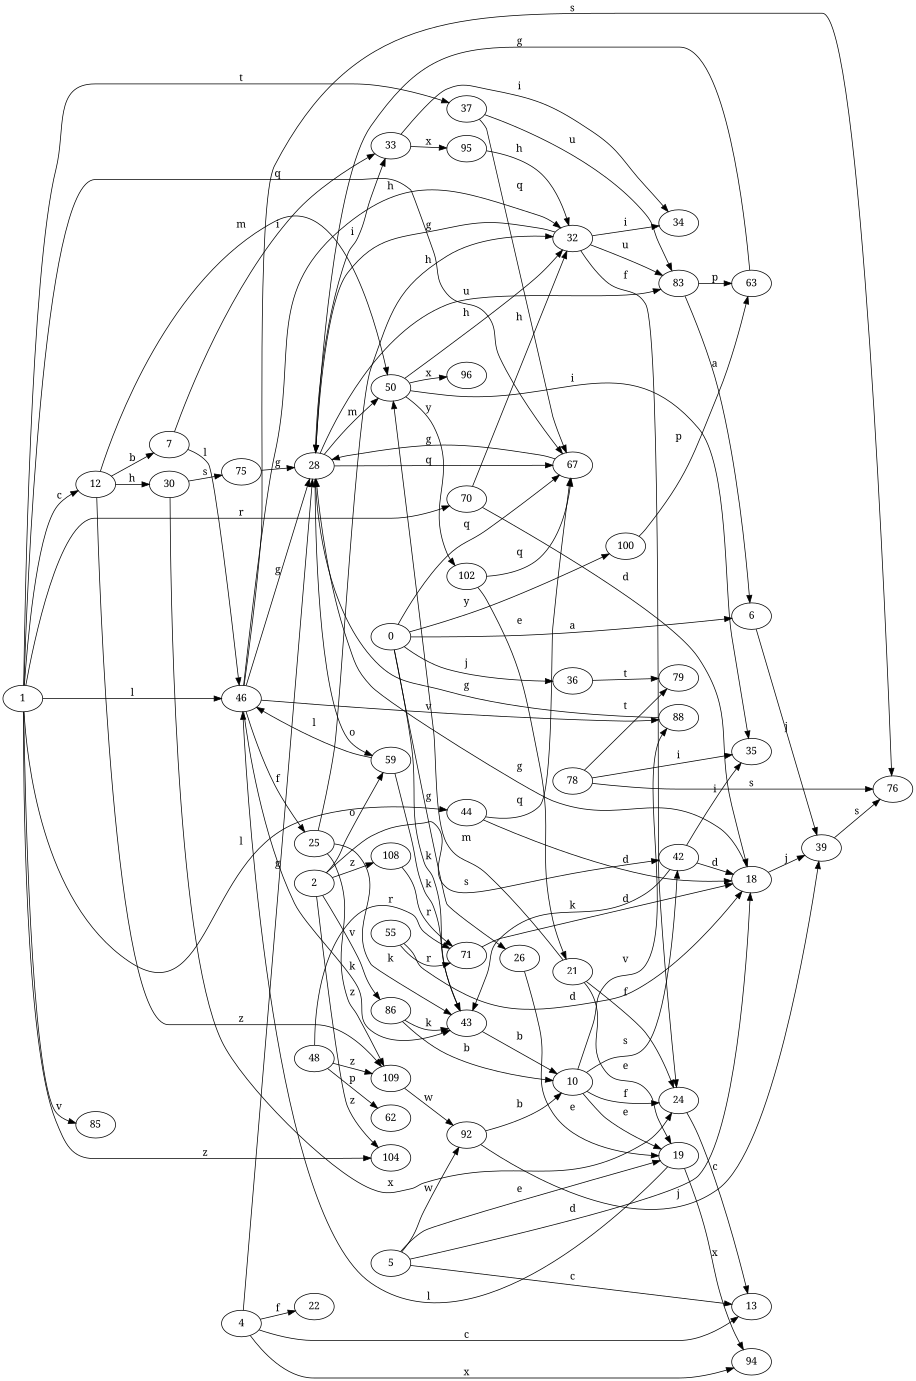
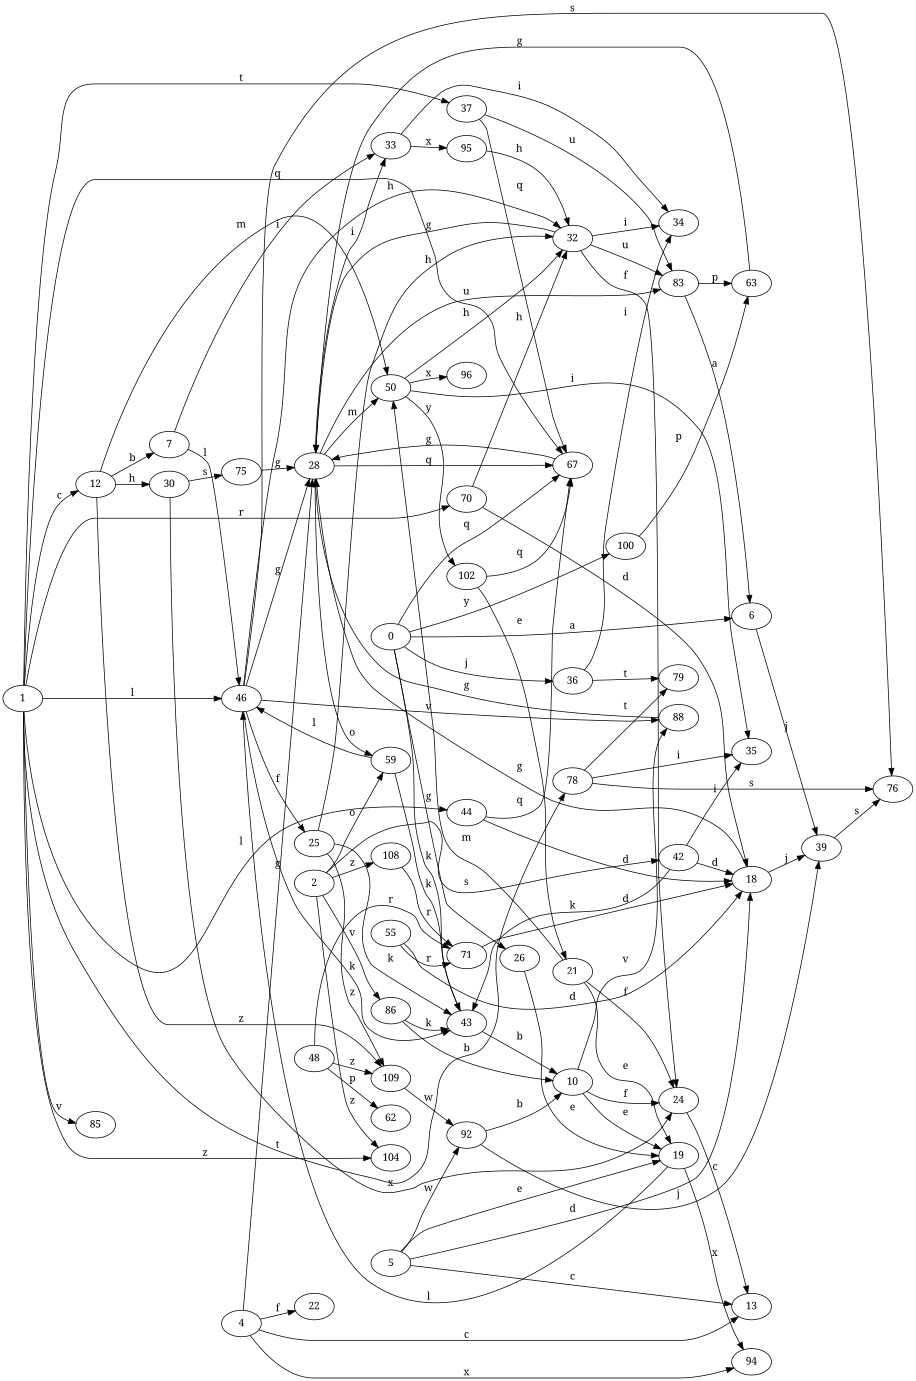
edge "36" -> "34": added, label "i"
edge "10" -> "42": removed, label "s"
edge "1" -> "78": added, label "t"
